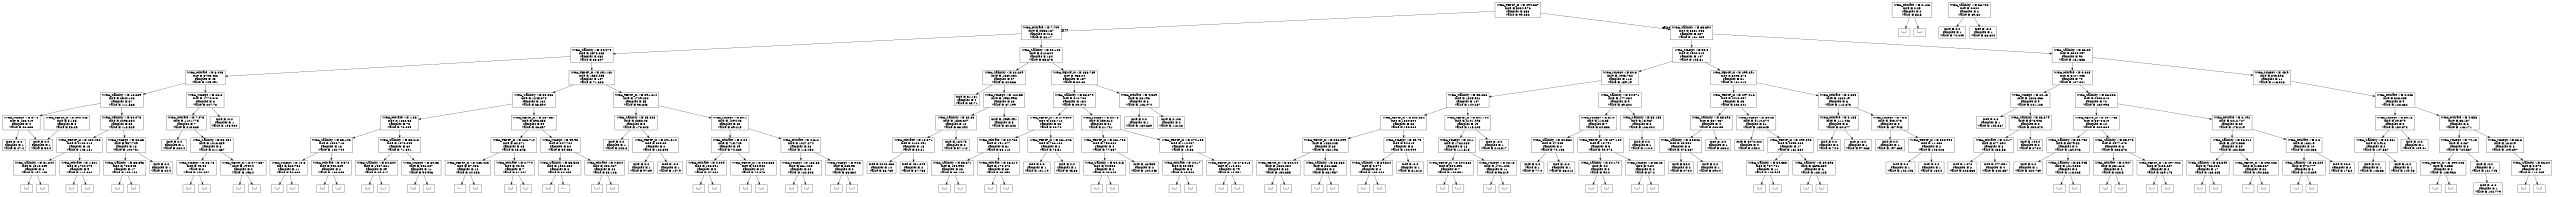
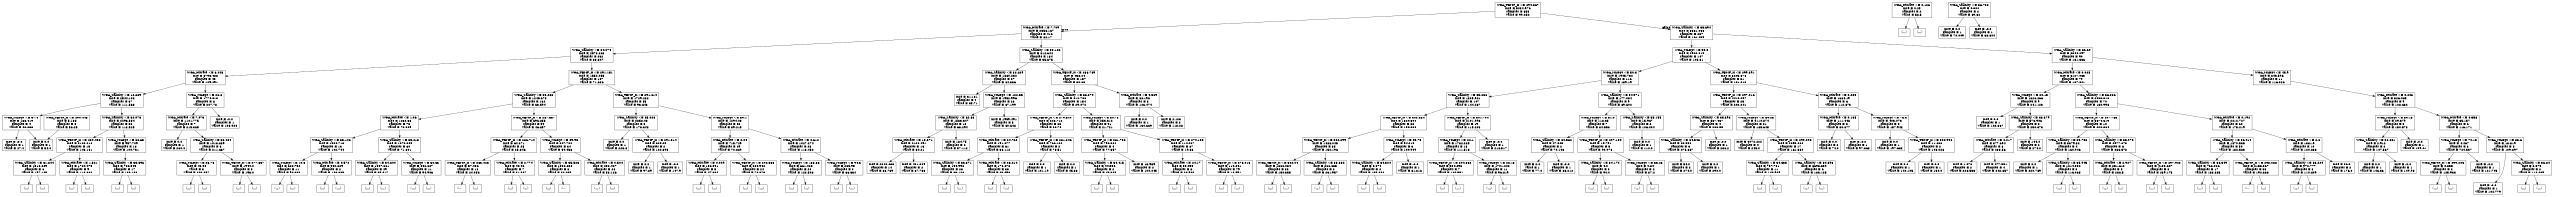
node "mse = 0.0 samples = 1 value = 20.0": removed
edge "mse = -0.0 samples = 1 value = 121.745" -> "mse = -0.0 samples = 1 value = 102.779": now "WOA_MLDpt <= 83.6 mse = 18.819 samples = 3 value = 109.897" -> "mse = -0.0 samples = 1 value = 102.779"
